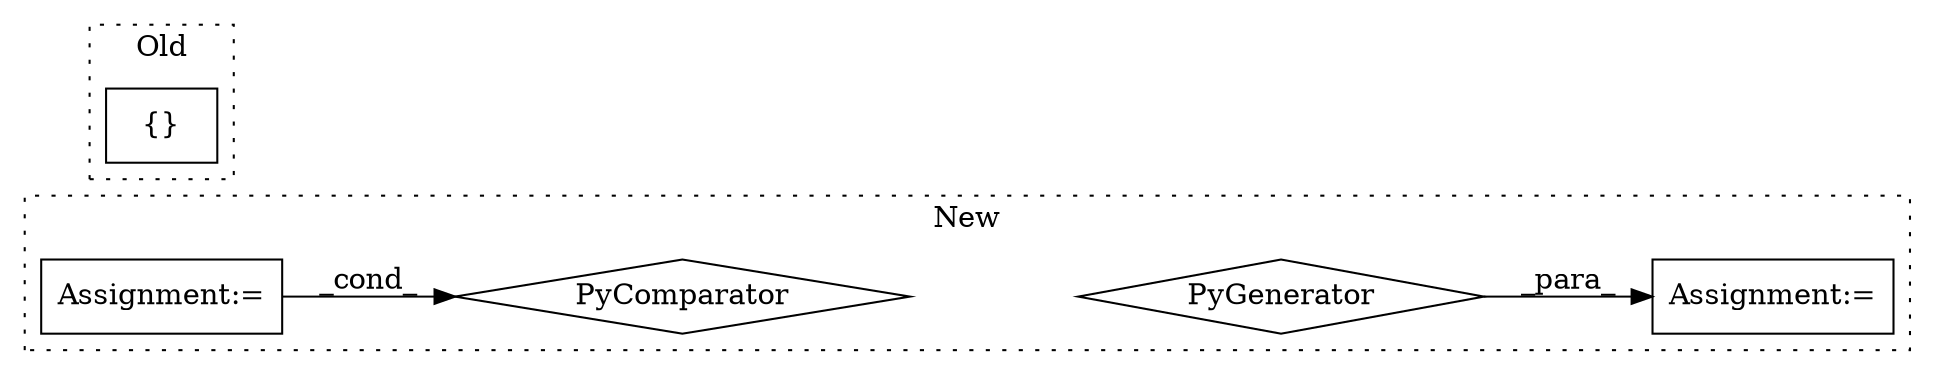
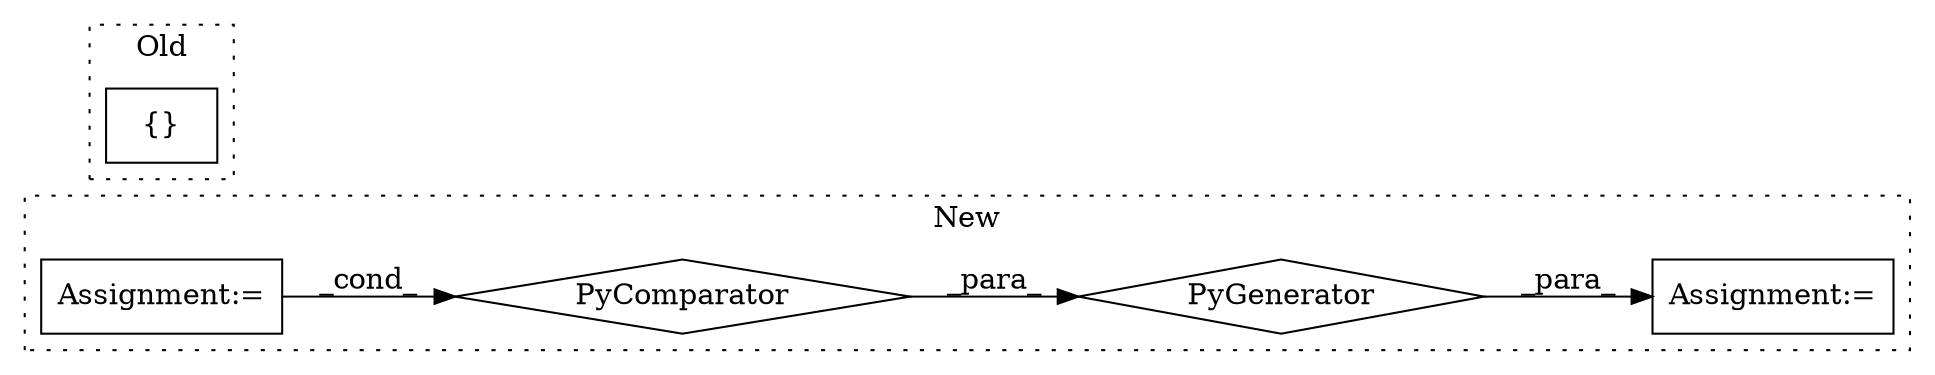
edge "PyComparator" -> "PyGenerator": added, label "_para_"
